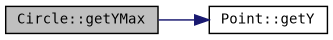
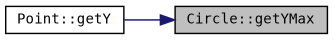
edge "Circle::getYMax" -> "Point::getY": reversed
